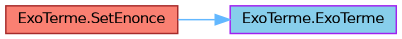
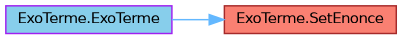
edge "ExoTerme.SetEnonce" -> "ExoTerme.ExoTerme": reversed
